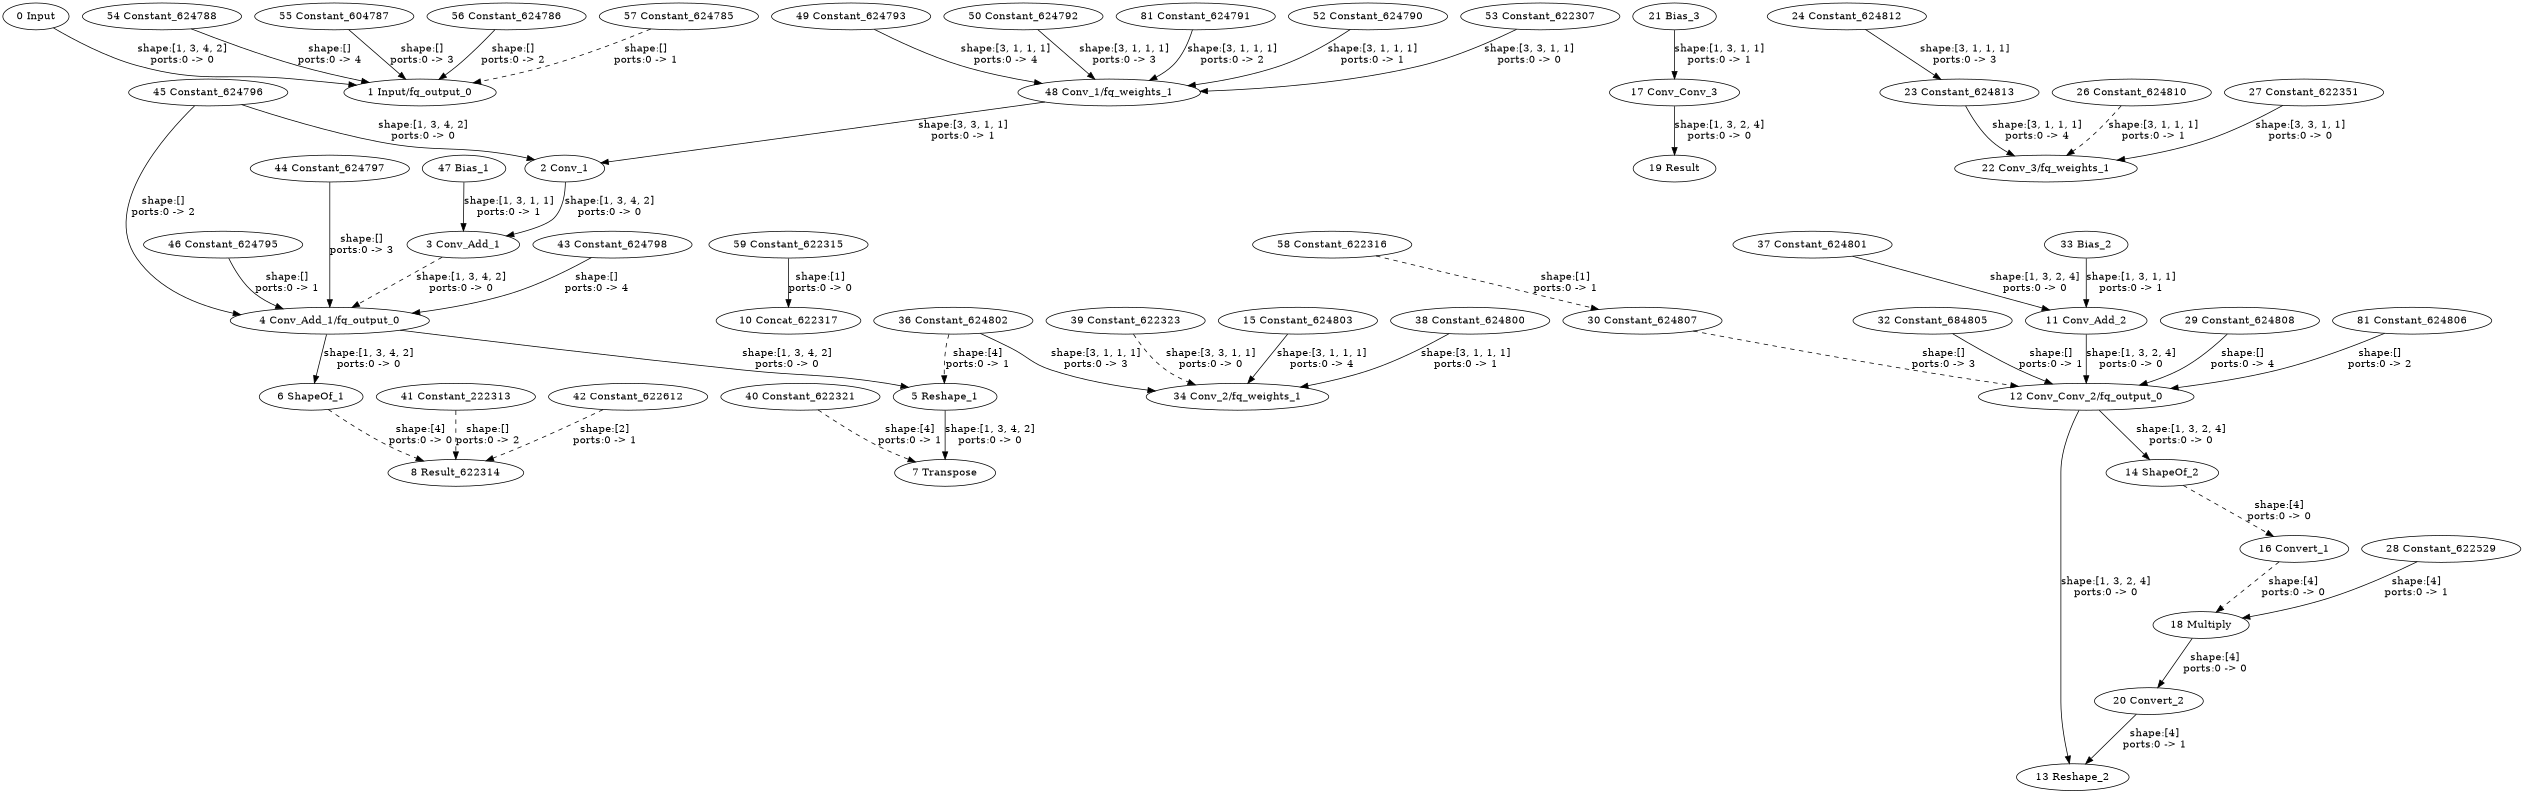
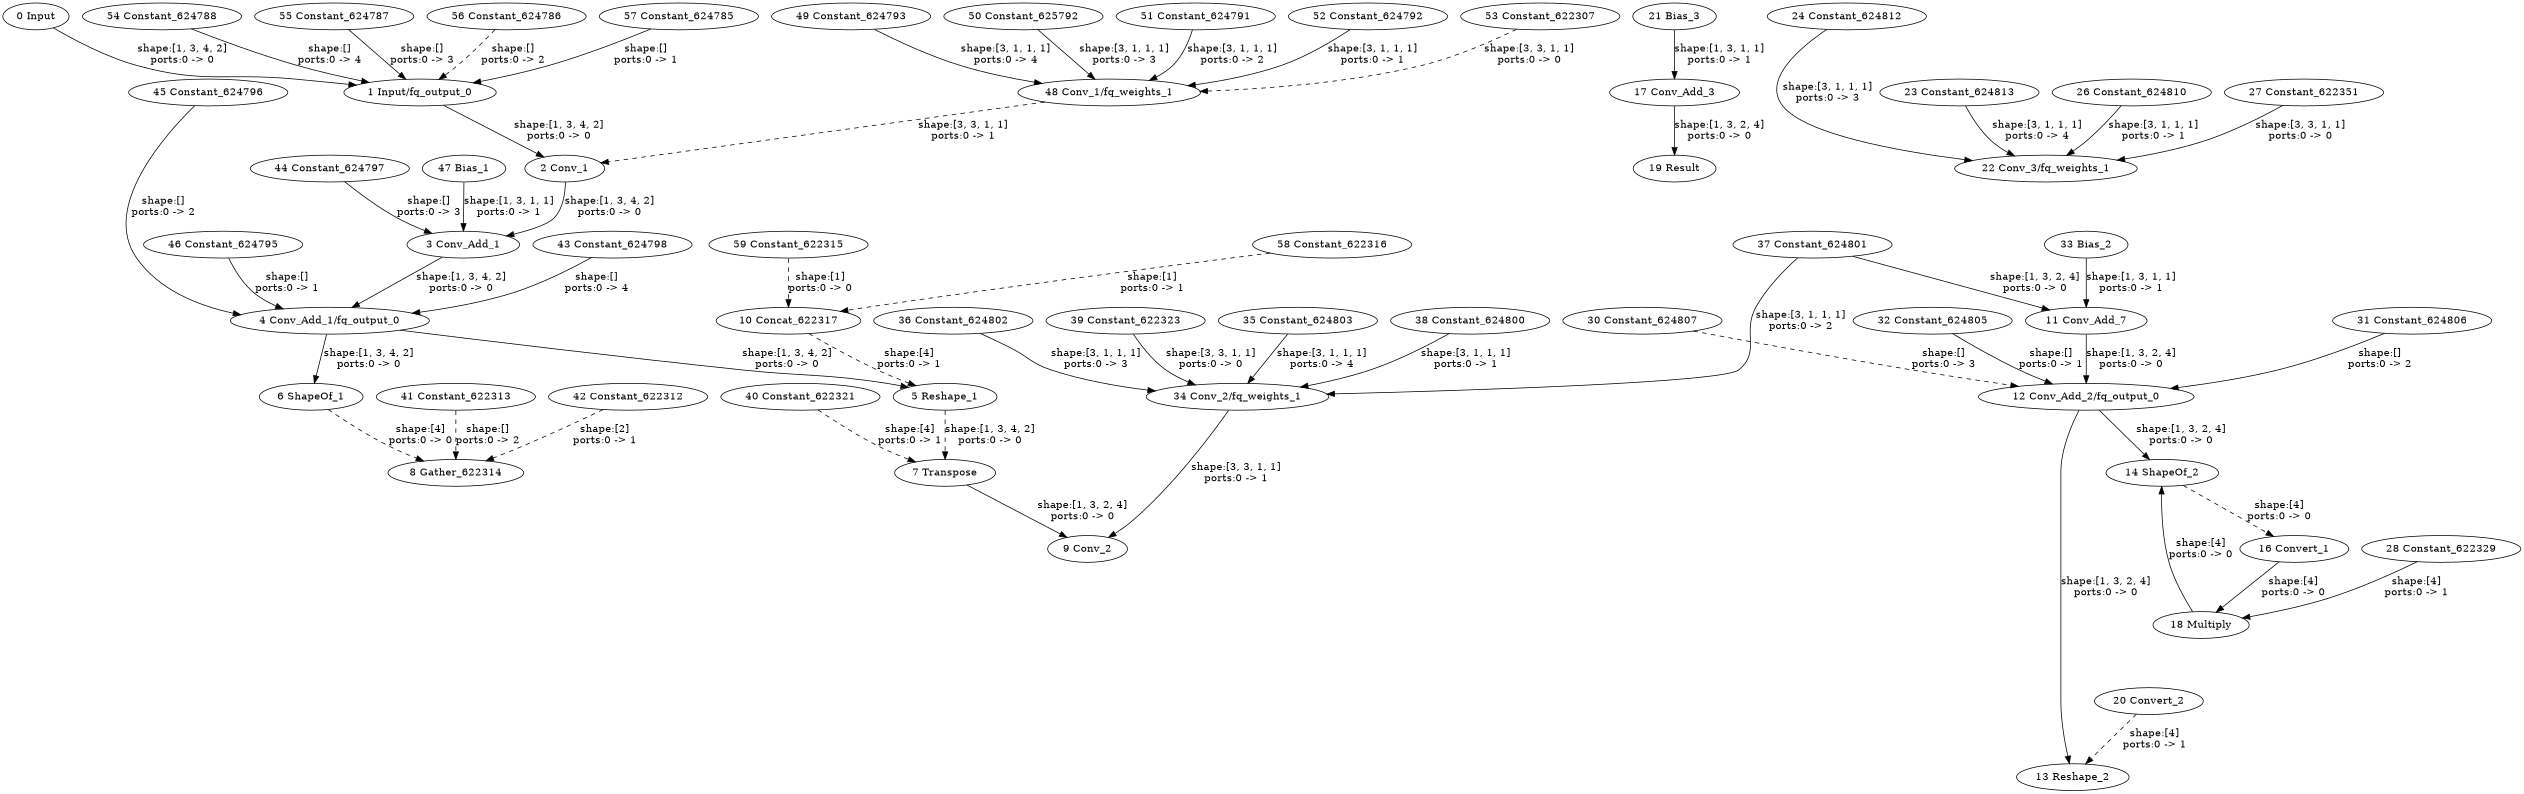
node "55 Constant_604787": label "55 Constant_604787" -> "55 Constant_624787"
node "50 Constant_624792": label "50 Constant_624792" -> "50 Constant_625792"
node "81 Constant_624791": label "81 Constant_624791" -> "51 Constant_624791"
node "52 Constant_624790": label "52 Constant_624790" -> "52 Constant_624792"
edge "24 Constant_624812" -> "23 Constant_624813": now "24 Constant_624812" -> "22 Conv_3/fq_weights_1"
edge "56 Constant_624786" -> "1 Input/fq_output_0": style solid -> dashed
edge "57 Constant_624785" -> "1 Input/fq_output_0": style dashed -> solid
edge "53 Constant_622307" -> "48 Conv_1/fq_weights_1": style solid -> dashed
node "17 Conv_Conv_3": label "17 Conv_Conv_3" -> "17 Conv_Add_3"
edge "26 Constant_624810" -> "22 Conv_3/fq_weights_1": style dashed -> solid
edge "48 Conv_1/fq_weights_1" -> "2 Conv_1": style solid -> dashed
edge "45 Constant_624796" -> "2 Conv_1": now "1 Input/fq_output_0" -> "2 Conv_1"
edge "44 Constant_624797" -> "4 Conv_Add_1/fq_output_0": now "44 Constant_624797" -> "3 Conv_Add_1"
edge "59 Constant_622315" -> "10 Concat_622317": style solid -> dashed
edge "3 Conv_Add_1" -> "4 Conv_Add_1/fq_output_0": style dashed -> solid
edge "58 Constant_622316" -> "30 Constant_624807": now "58 Constant_622316" -> "10 Concat_622317"
node "15 Constant_624803": label "15 Constant_624803" -> "35 Constant_624803"
node "32 Constant_684805": label "32 Constant_684805" -> "32 Constant_624805"
node "11 Conv_Add_2": label "11 Conv_Add_2" -> "11 Conv_Add_7"
node "29 Constant_624808": removed
node "81 Constant_624806": label "81 Constant_624806" -> "31 Constant_624806"
edge "36 Constant_624802" -> "5 Reshape_1": now "10 Concat_622317" -> "5 Reshape_1"
edge "39 Constant_622323" -> "34 Conv_2/fq_weights_1": style dashed -> solid
edge "37 Constant_624801" -> "34 Conv_2/fq_weights_1": added, label "shape:[3, 1, 1, 1] ports:0 -> 2"
node "41 Constant_222313": label "41 Constant_222313" -> "41 Constant_622313"
node "42 Constant_622612": label "42 Constant_622612" -> "42 Constant_622312"
node "12 Conv_Conv_2/fq_output_0": label "12 Conv_Conv_2/fq_output_0" -> "12 Conv_Add_2/fq_output_0"
edge "5 Reshape_1" -> "7 Transpose": style solid -> dashed
node "8 Result_622314": label "8 Result_622314" -> "8 Gather_622314"
node "9 Conv_2": added
node "28 Constant_622529": label "28 Constant_622529" -> "28 Constant_622329"
edge "16 Convert_1" -> "18 Multiply": style dashed -> solid
edge "18 Multiply" -> "20 Convert_2": now "18 Multiply" -> "14 ShapeOf_2"
edge "20 Convert_2" -> "13 Reshape_2": style solid -> dashed
